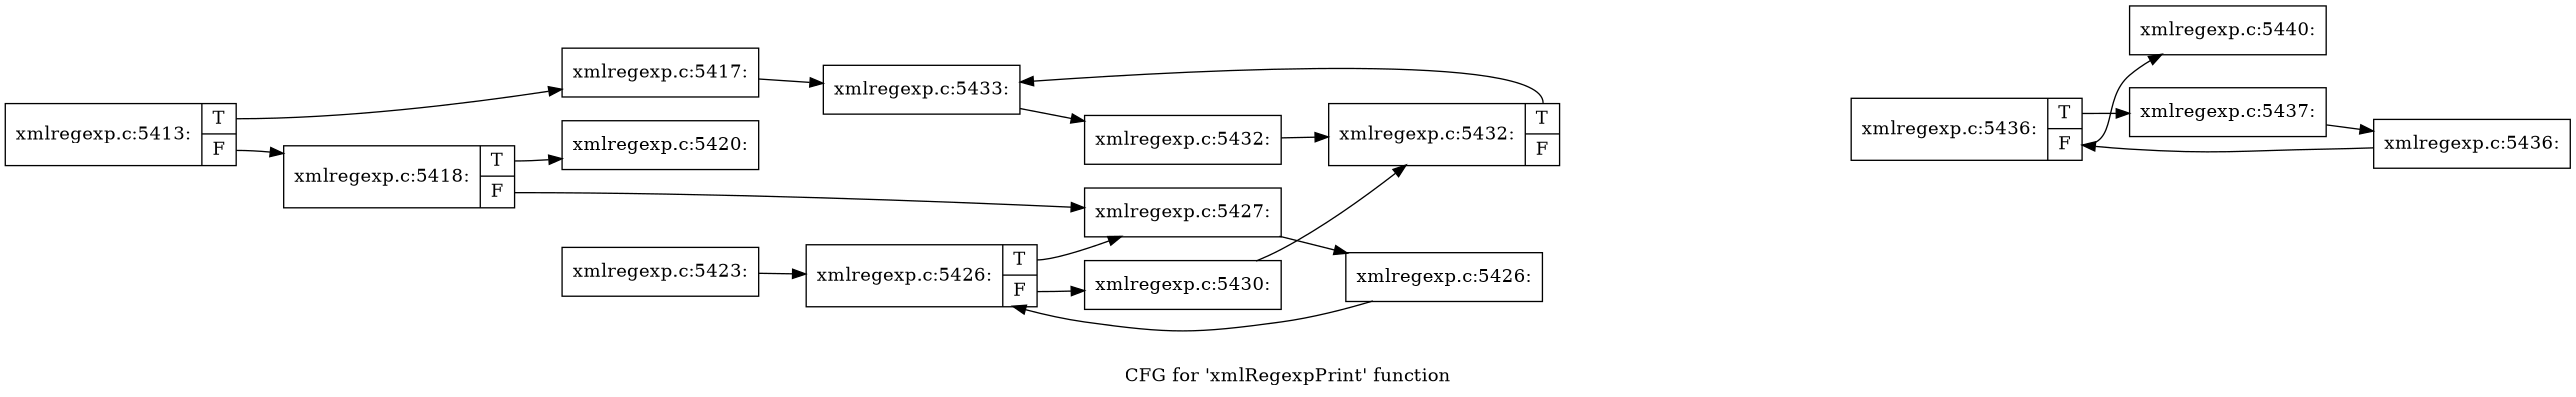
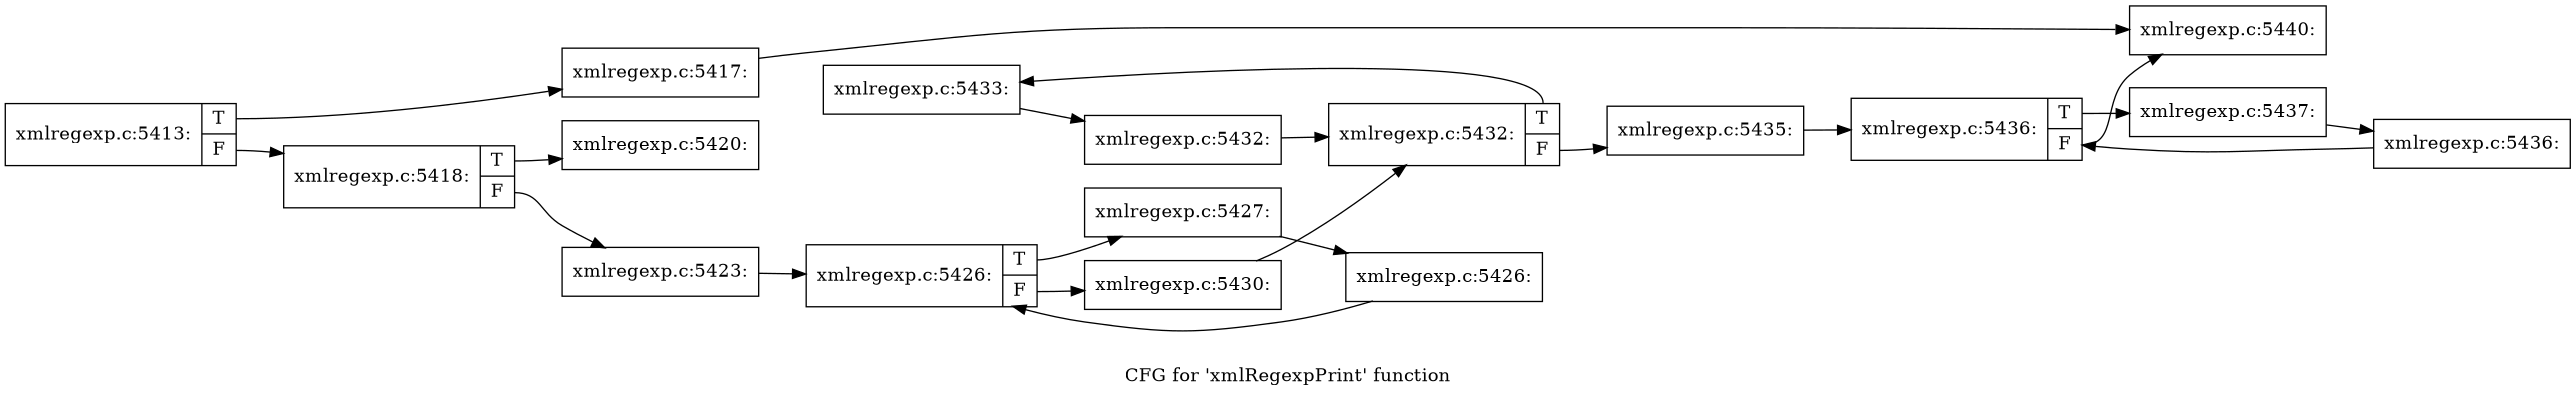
edge "xmlregexp.c:5417:" -> "xmlregexp.c:5433:": now "xmlregexp.c:5417:" -> "xmlregexp.c:5440:"
node "xmlregexp.c:5435:": added
edge "xmlregexp.c:5418:" -> "xmlregexp.c:5427:": now "xmlregexp.c:5418:" -> "xmlregexp.c:5423:"
